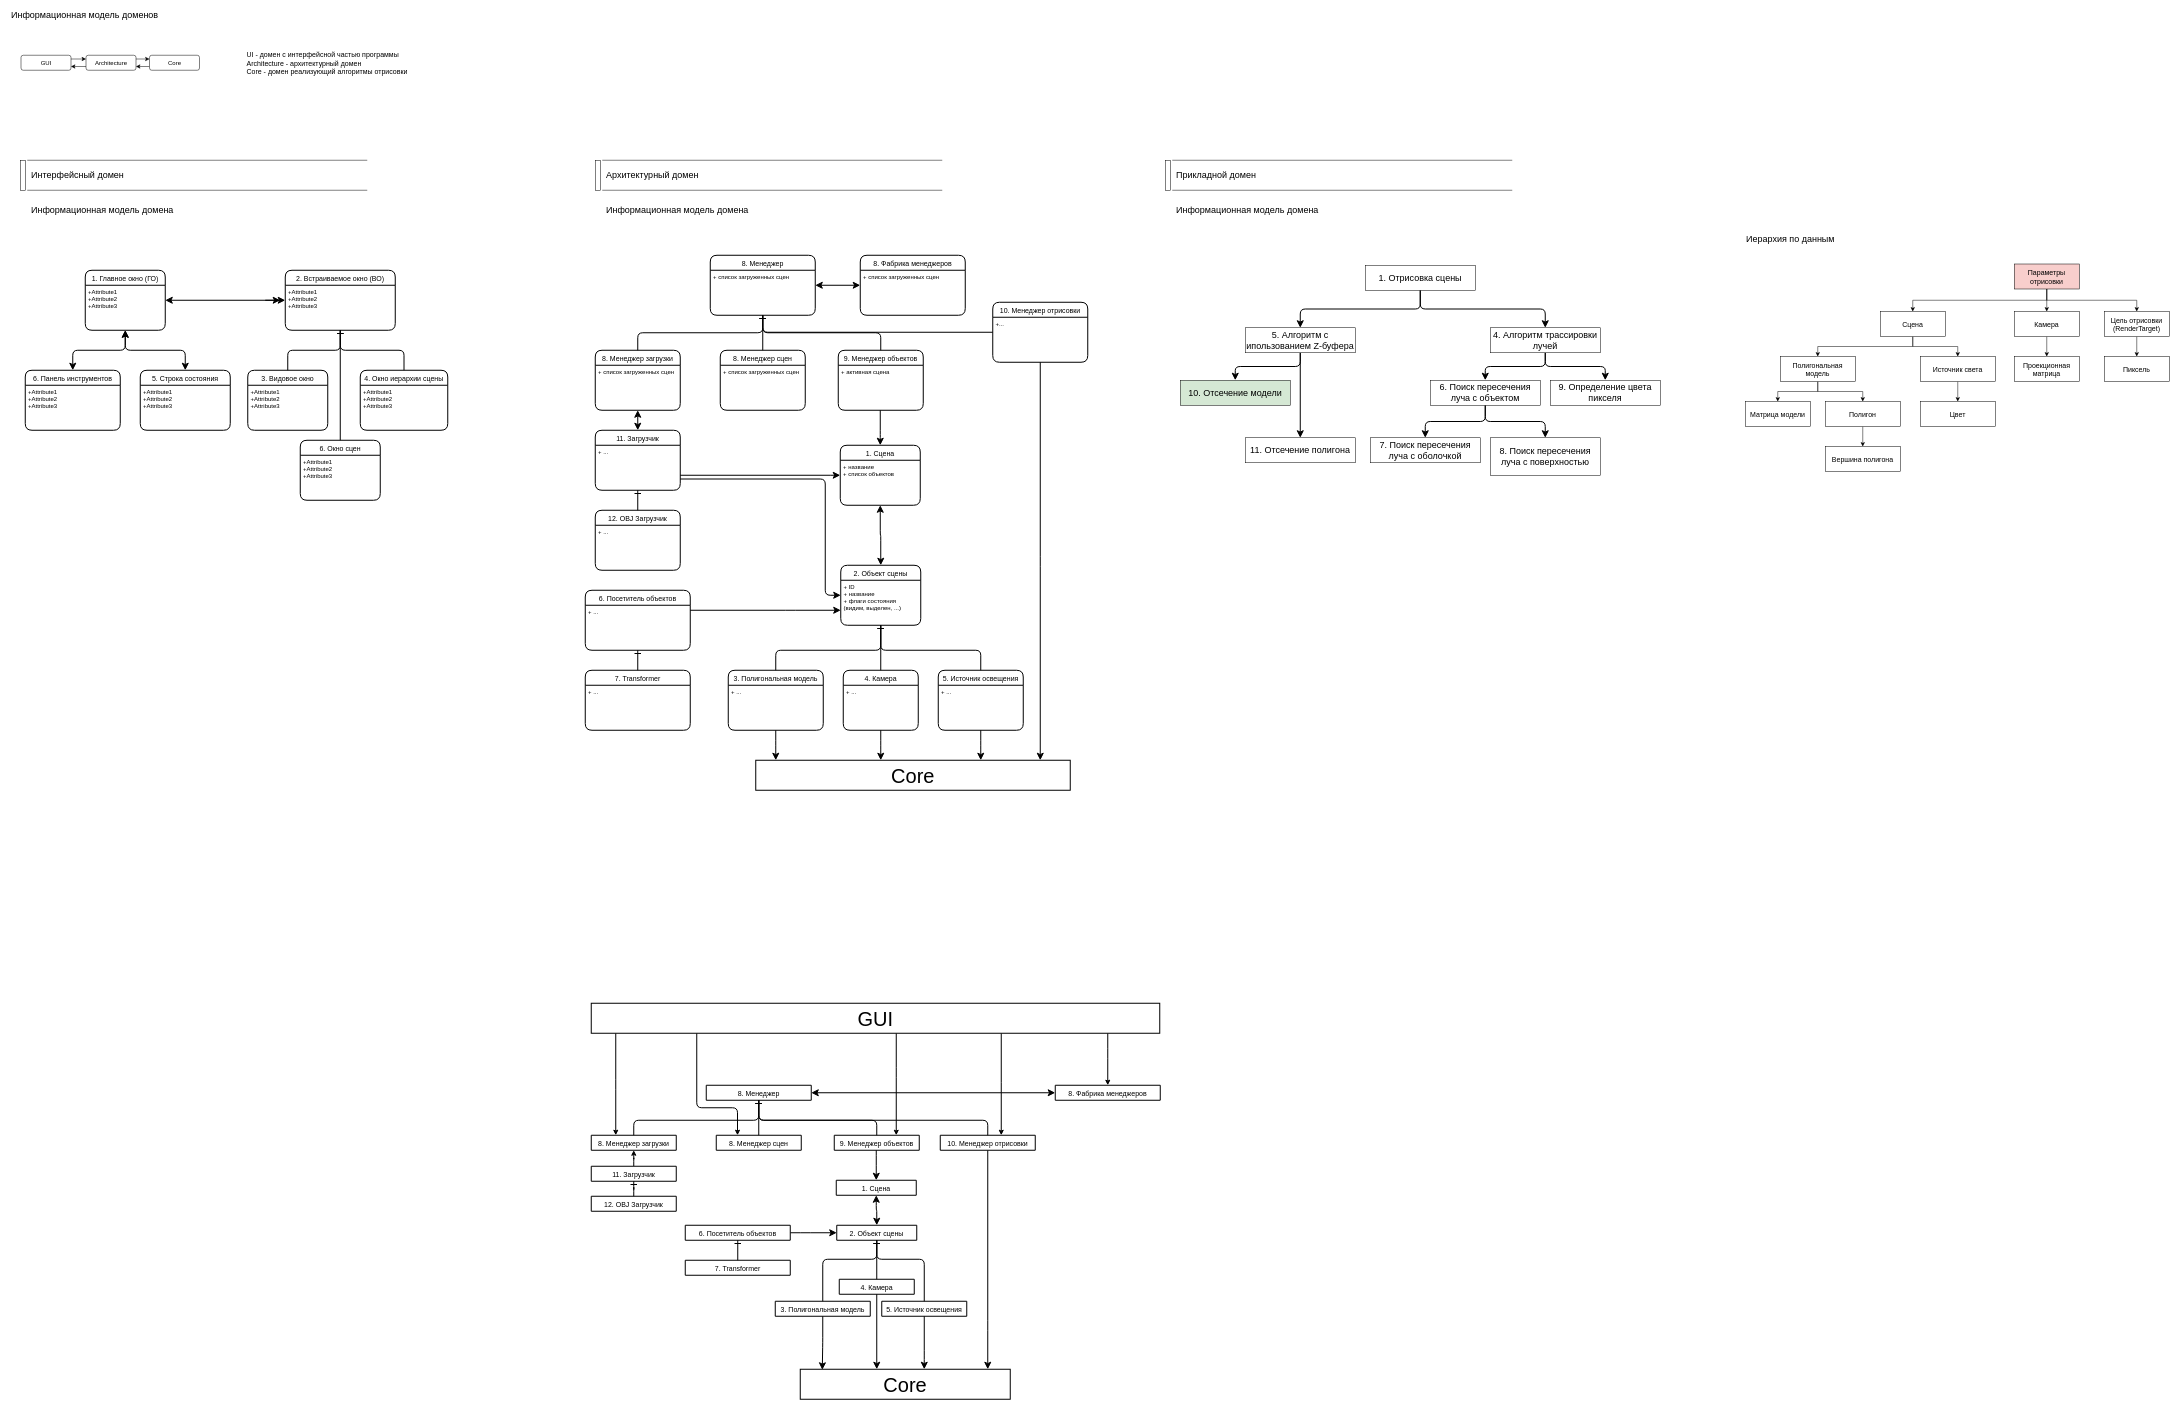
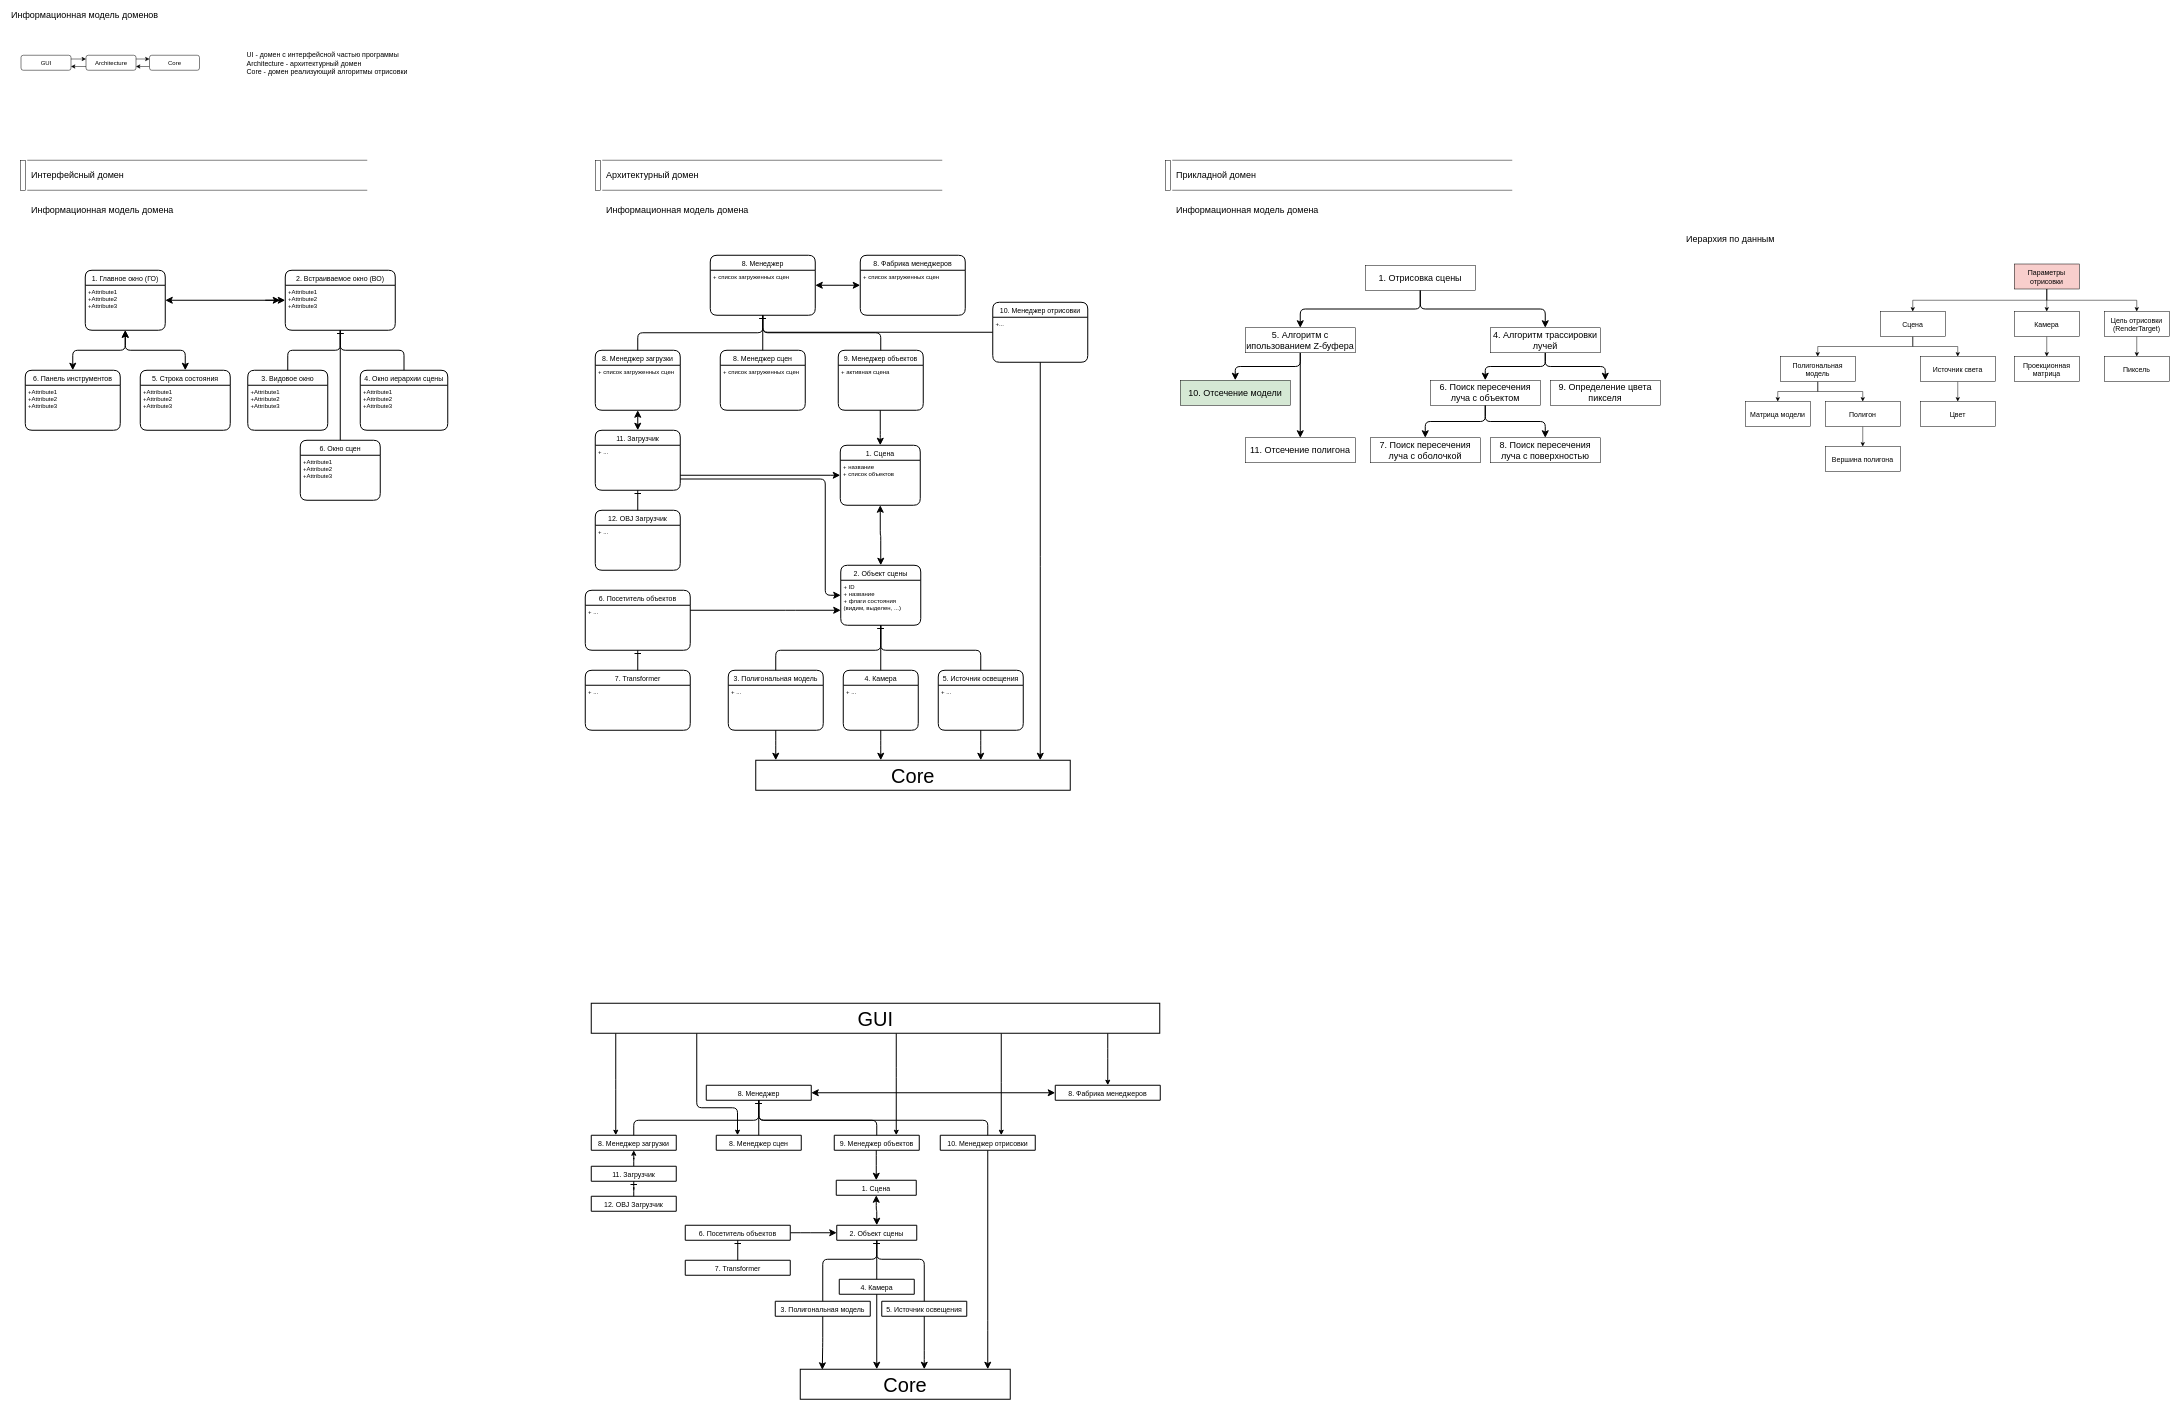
node "Иерархия по данным": moved (1825, 239) -> (1765, 239)
node "8. Поиск пересечения луча с поверхностью": size 110x38 -> 110x25
